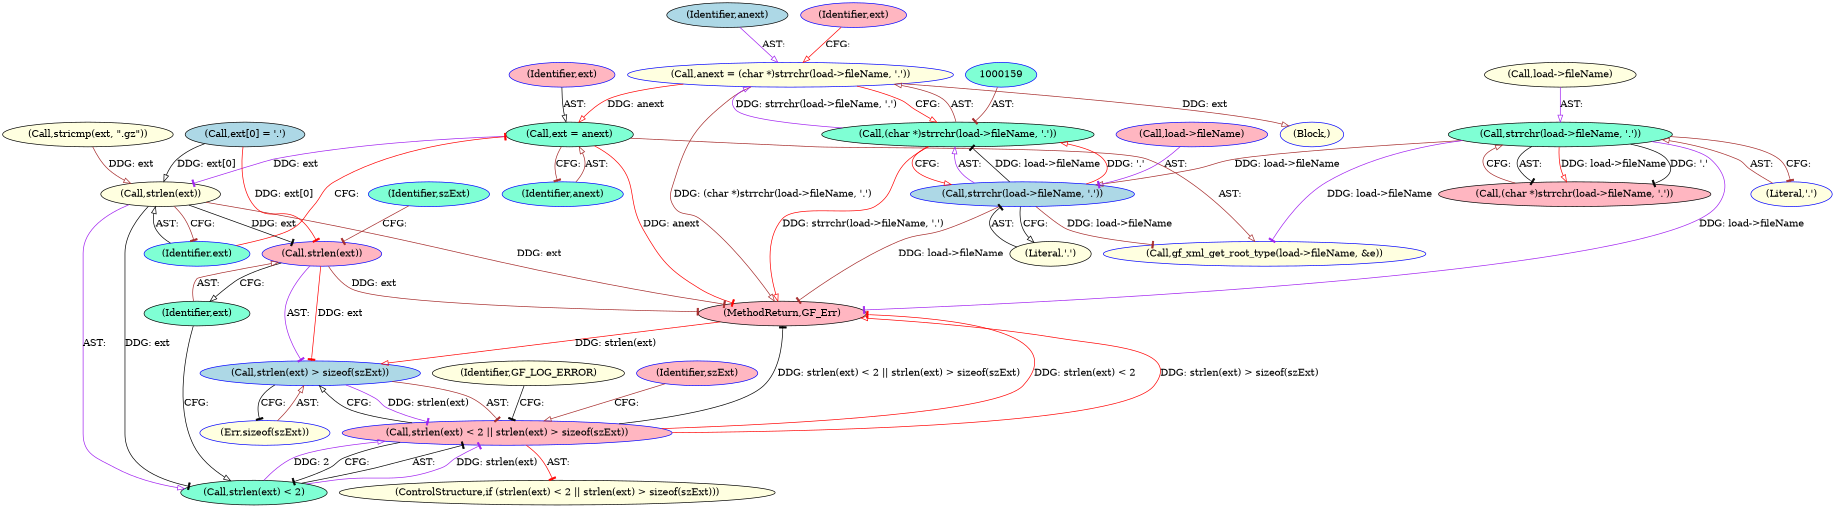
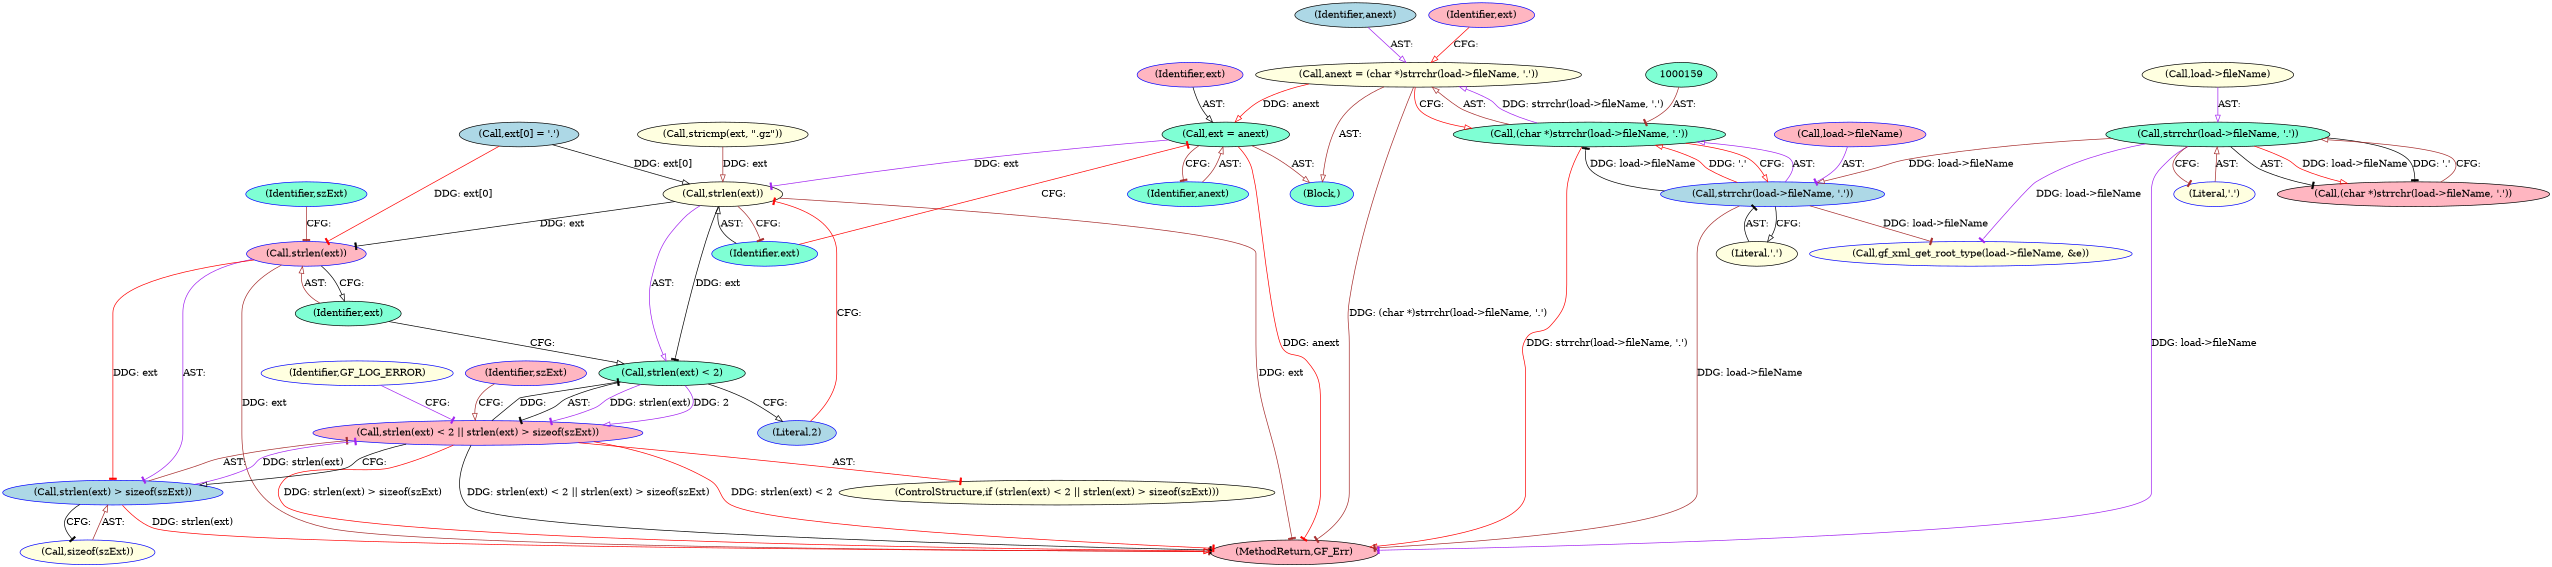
node "(Call,anext = (char *)strrchr(load->fileName, '.'))": color blue -> black
node "1000159": color blue -> black
edge "(Call,anext = (char *)strrchr(load->fileName, '.'))" -> "(Block,)": label "DDG: ext" -> "AST: "
node "(Block,)": fillcolor lightyellow -> aquamarine
edge "(Call,ext = anext)" -> "(Call,gf_xml_get_root_type(load->fileName, &e))": now "(Call,ext = anext)" -> "(Block,)"
edge "(Call,anext = (char *)strrchr(load->fileName, '.'))" -> "(MethodReturn,GF_Err)": arrowhead onormal -> tee
edge "(MethodReturn,GF_Err)" -> "(Call,strlen(ext) > sizeof(szExt))": reversed
node "(Identifier,GF_LOG_ERROR)": color black -> blue
edge "(Identifier,GF_LOG_ERROR)" -> "(Call,strlen(ext) < 2 || strlen(ext) > sizeof(szExt))": color black -> purple
node "(Err,sizeof(szExt))": label "(Err,sizeof(szExt))" -> "(Call,sizeof(szExt))"
node "(Literal,2)": added
edge "(Call,strlen(ext) < 2 || strlen(ext) > sizeof(szExt))" -> "(Call,strlen(ext) < 2)": label "CFG: " -> "DDG: "
